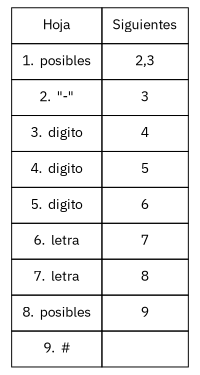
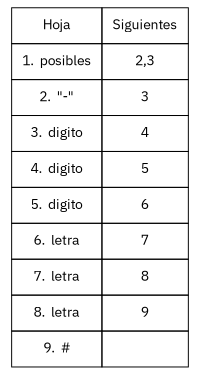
node "Hoja": text "8.  posibles" -> "8.  letra"
